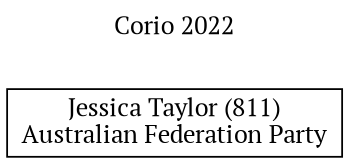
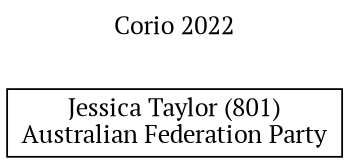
node "Jessica Taylor (811) Australian Federation Party": label "Jessica Taylor (811) Australian Federation Party" -> "Jessica Taylor (801) Australian Federation Party"
